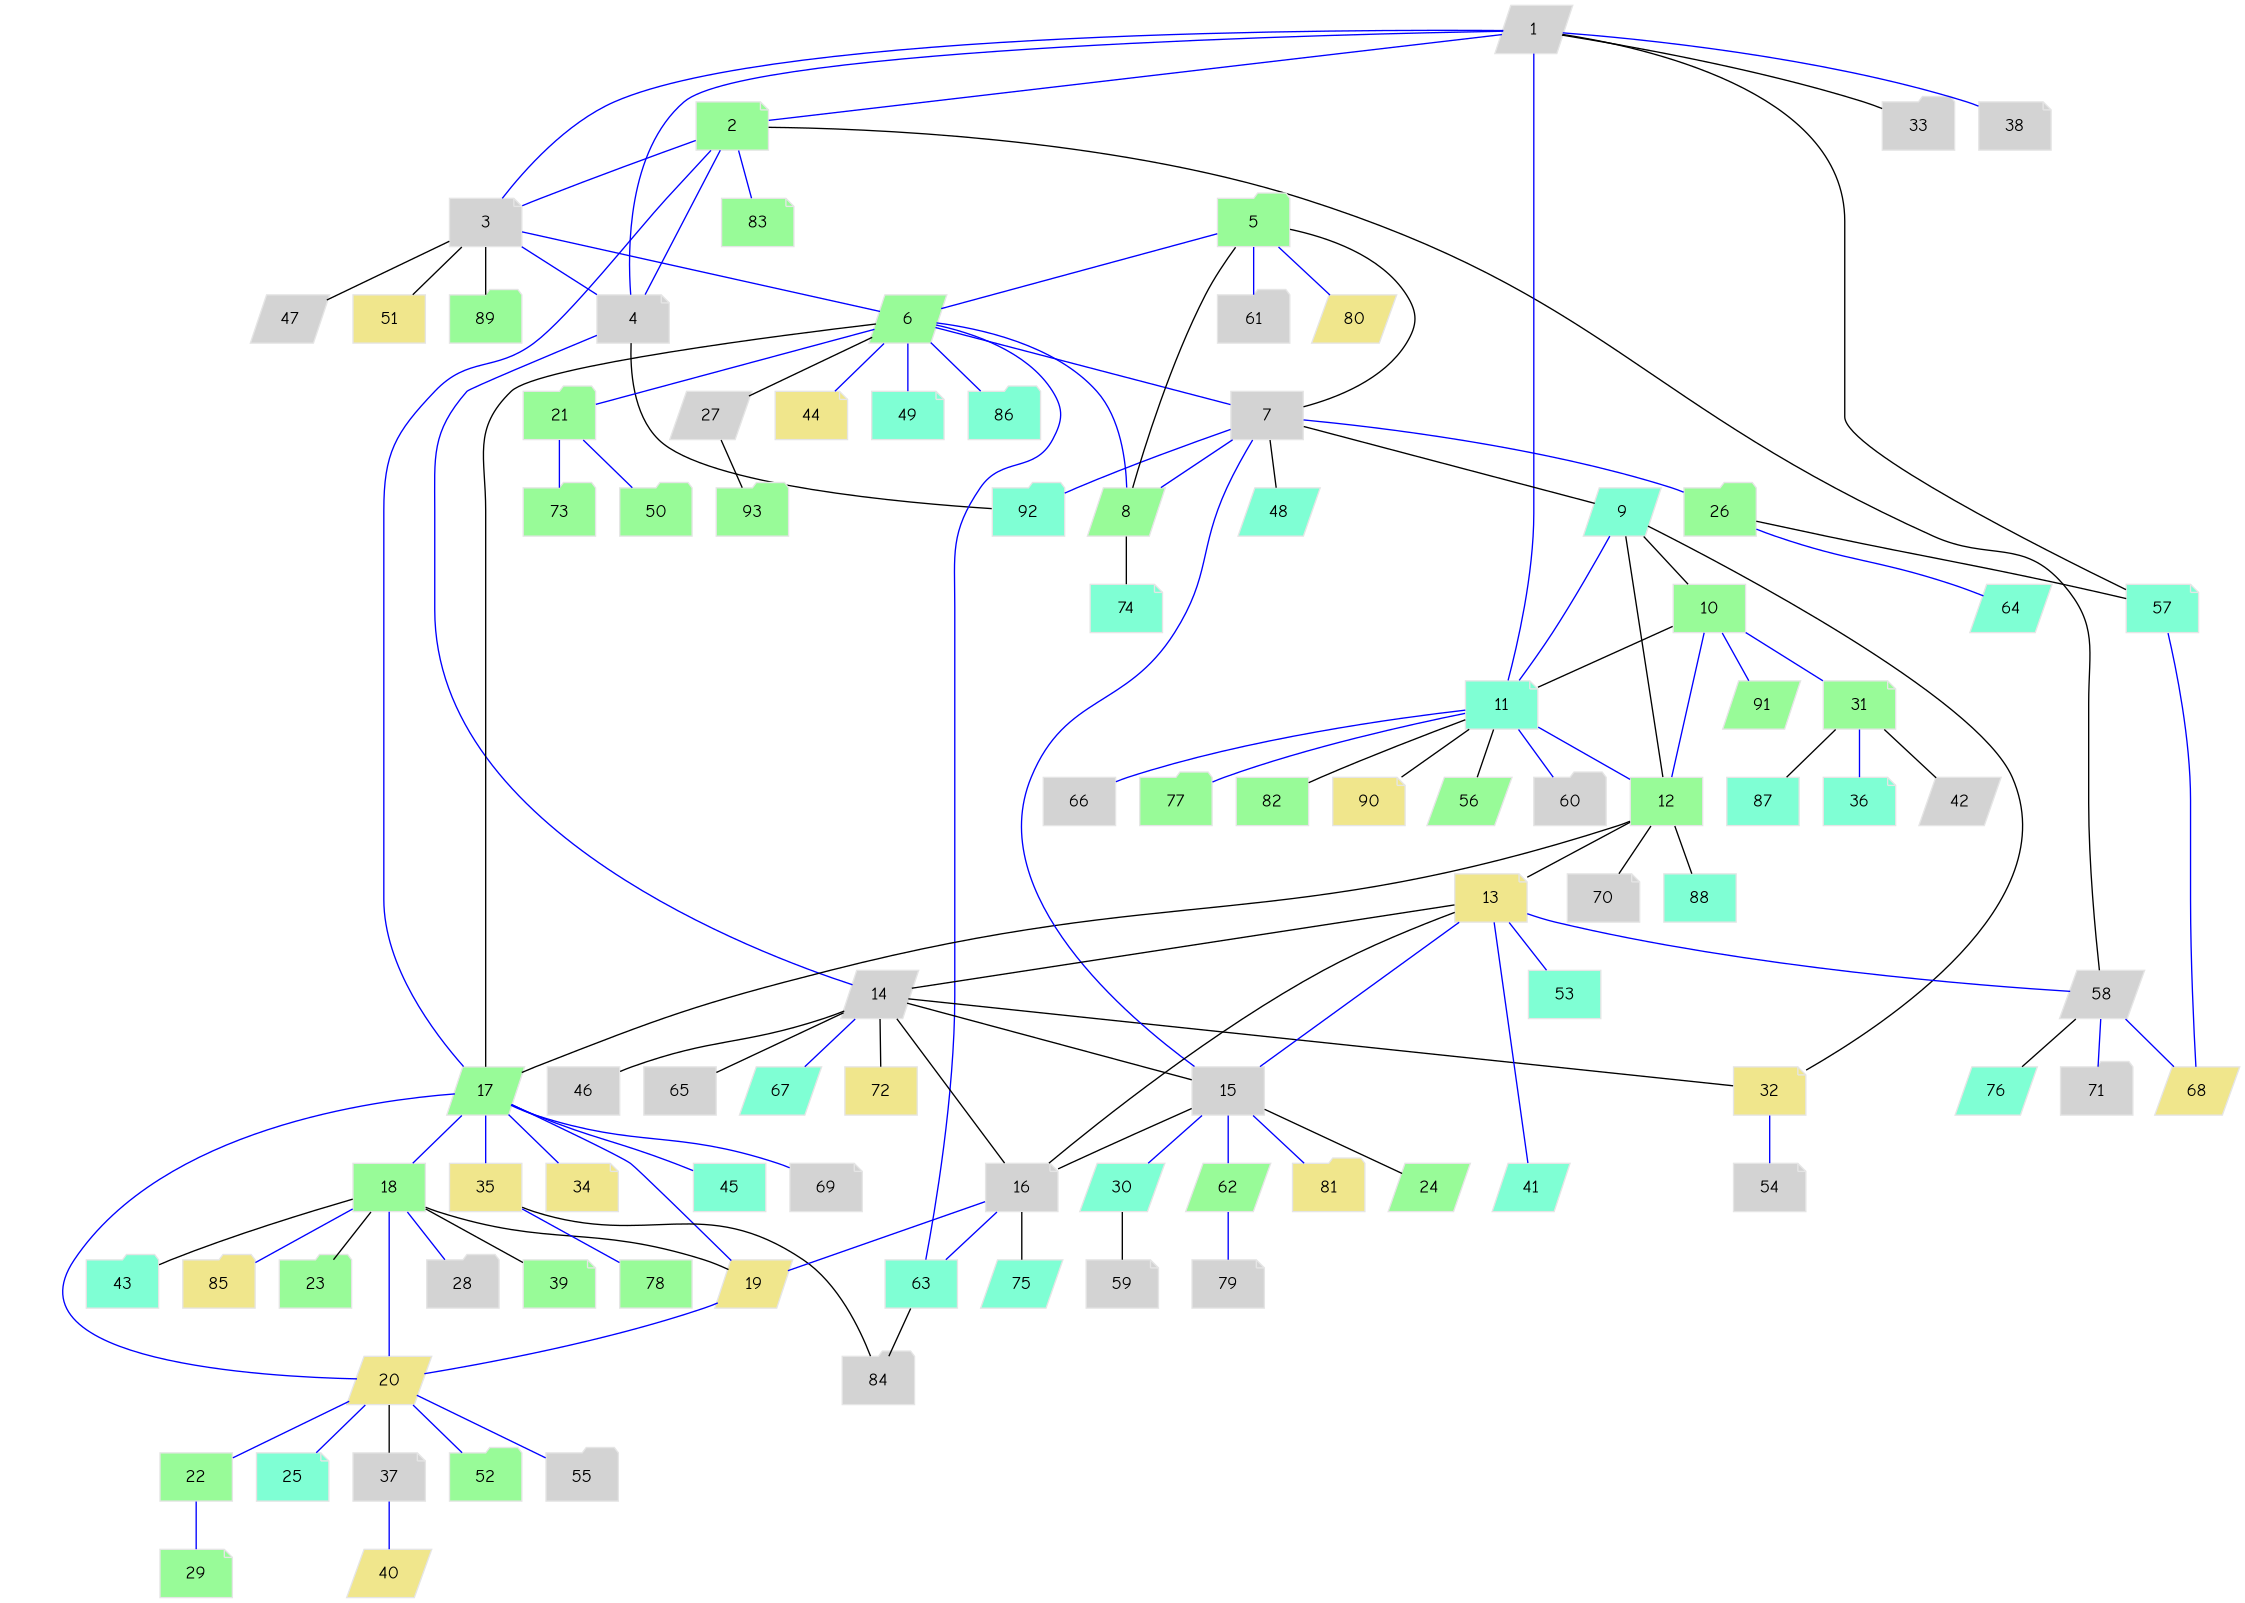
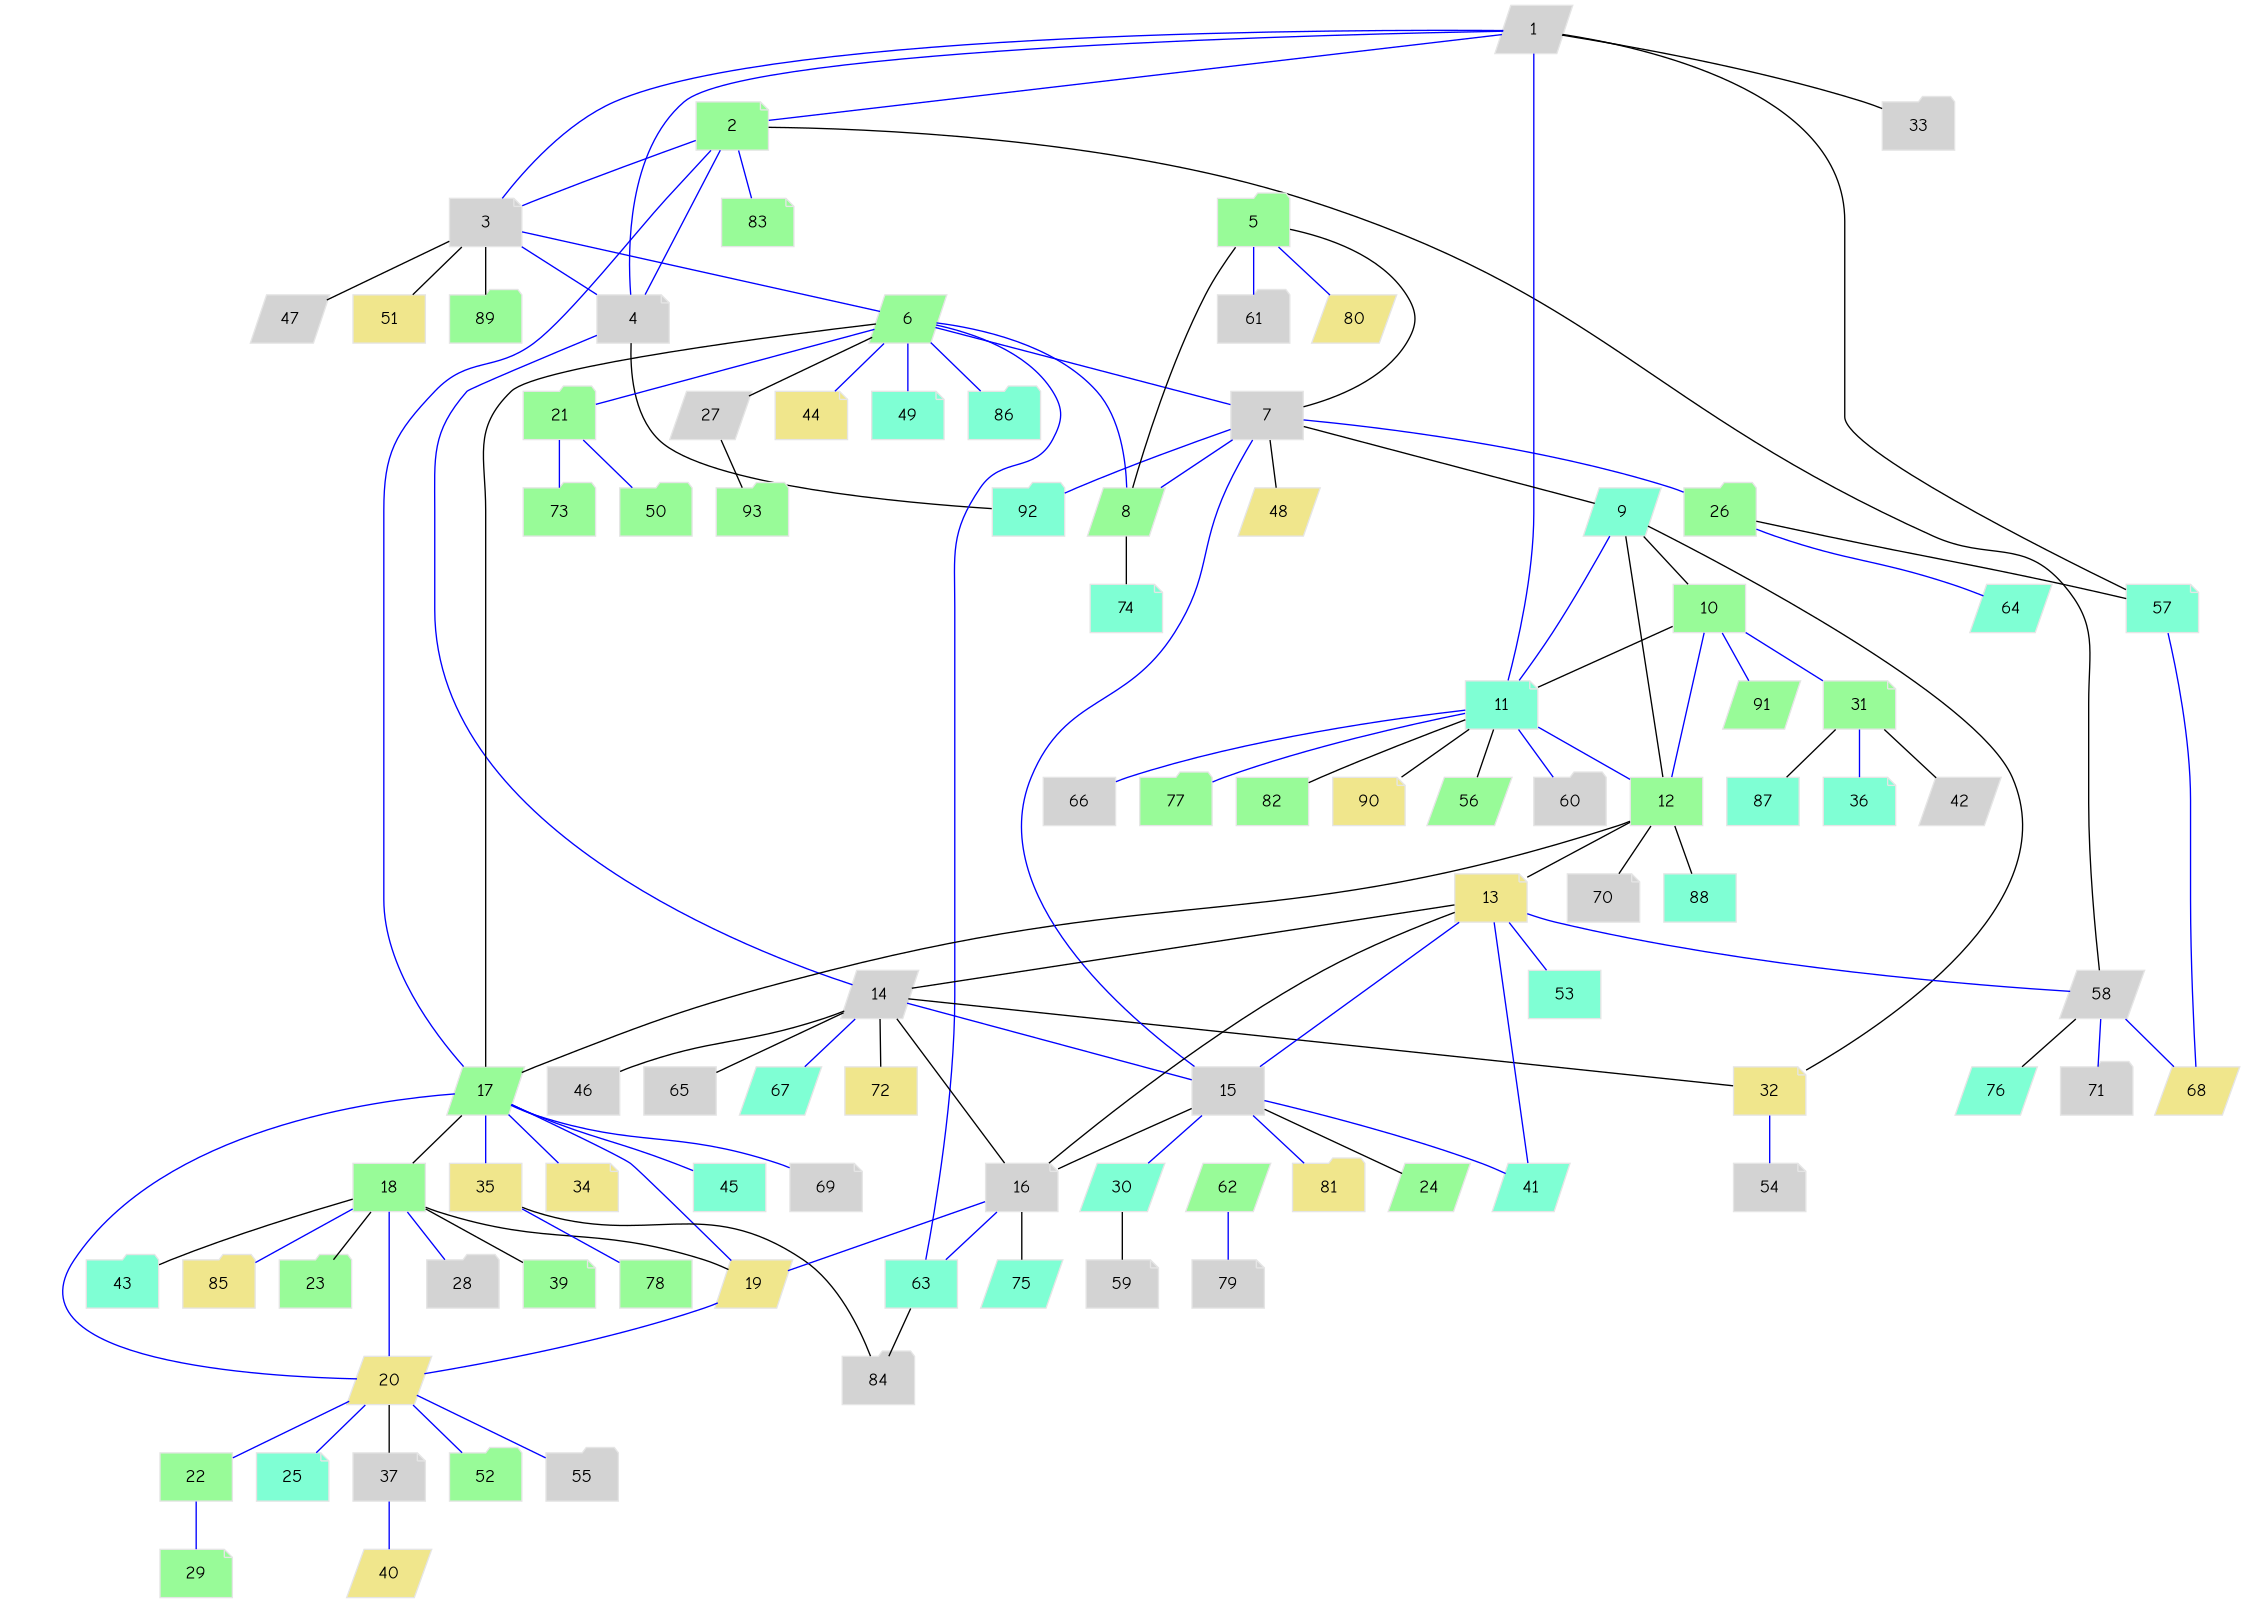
node "38": removed
edge "5" -- "6": removed
node "48": fillcolor aquamarine -> khaki
edge "14" -- "15": color black -> blue
edge "17" -- "18": color blue -> black
edge "15" -- "62": now "15" -- "41"
